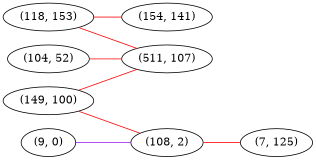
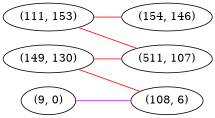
node "(118, 153)": label "(118, 153)" -> "(111, 153)"
node "(154, 141)": label "(154, 141)" -> "(154, 146)"
node "(104, 52)": removed
node "(149, 100)": label "(149, 100)" -> "(149, 130)"
node "(108, 2)": label "(108, 2)" -> "(108, 6)"
node "(7, 125)": removed
